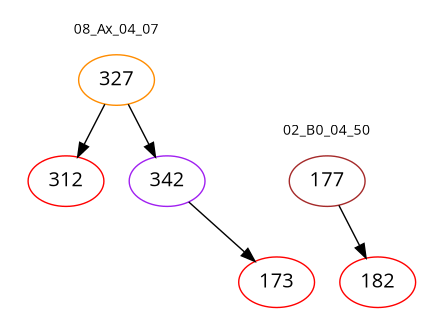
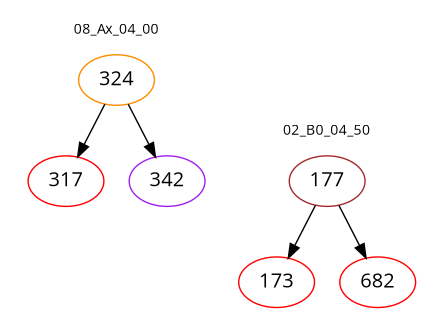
cluster "08_Ax_04_07": label "08_Ax_04_07" -> "08_Ax_04_00"
node "327": label "327" -> "324"
node "312": label "312" -> "317"
edge "342" -> "173": now "177" -> "173"
node "182": label "182" -> "682"
